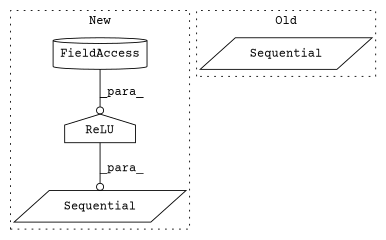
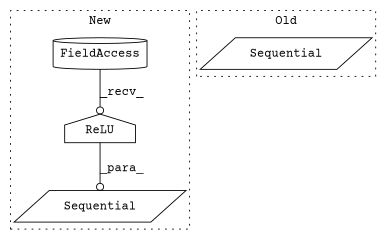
edge "FieldAccess" -> "ReLU": label "_para_" -> "_recv_"
